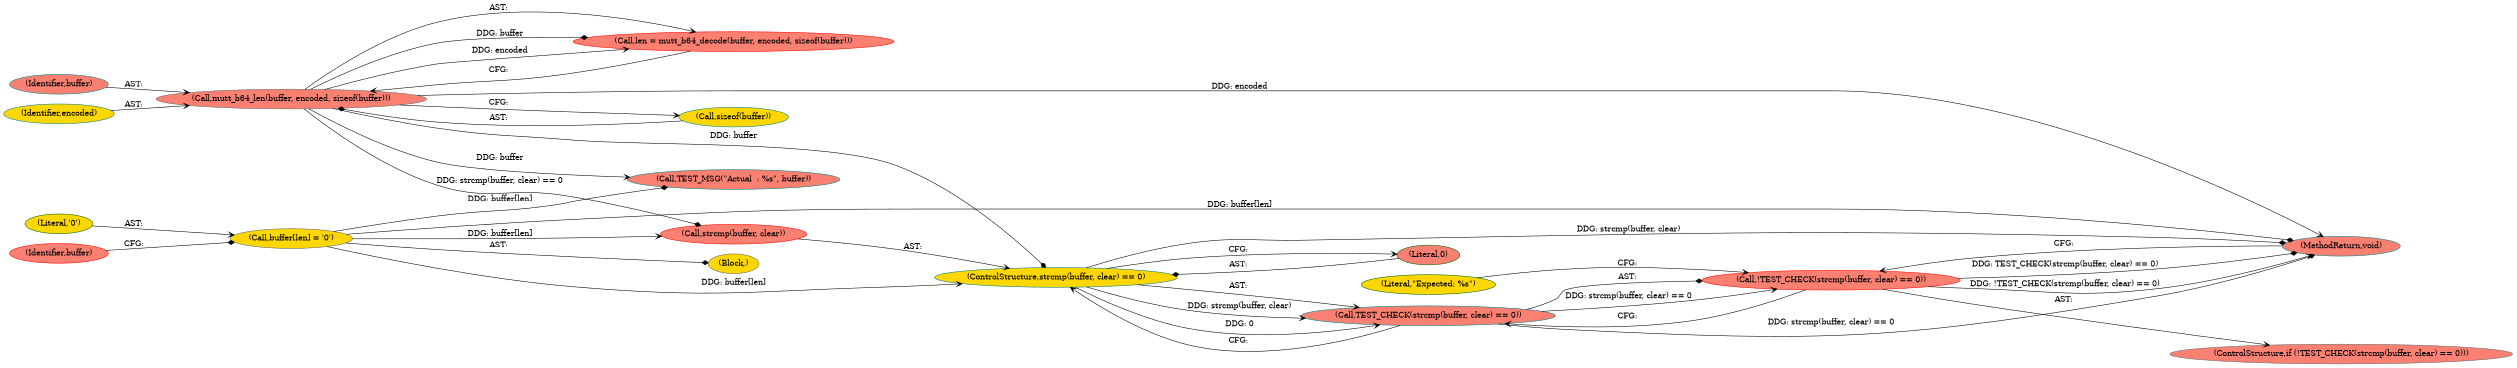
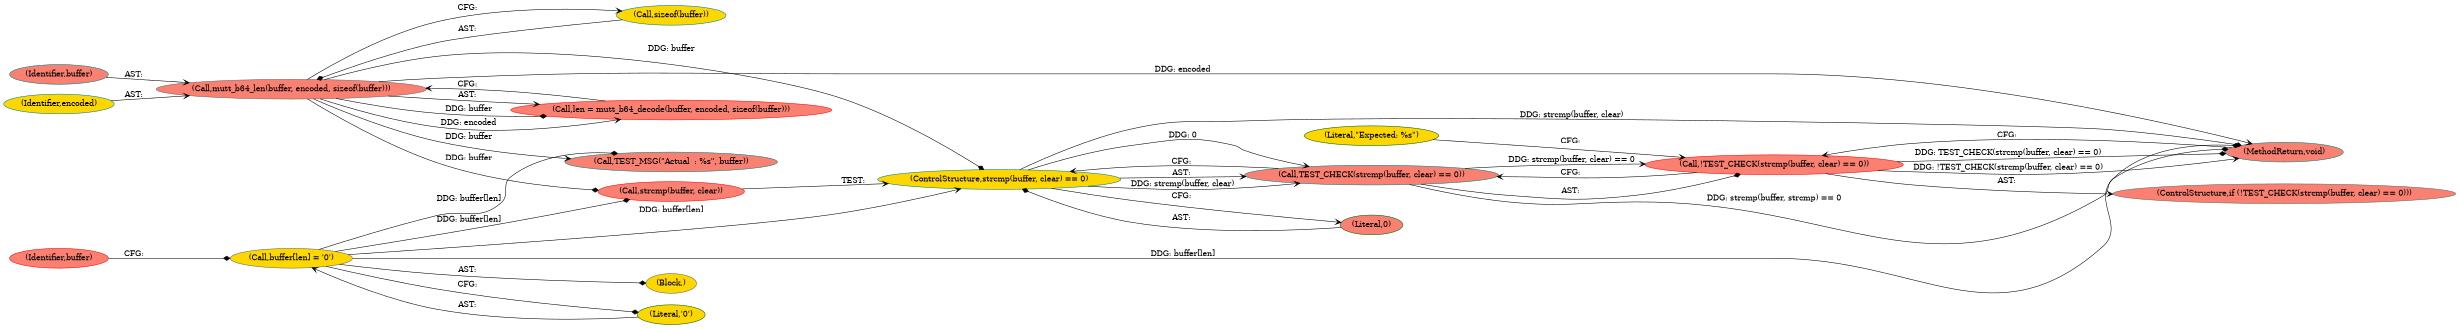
edge "(Call,mutt_b64_len(buffer, encoded, sizeof(buffer)))" -> "(Call,strcmp(buffer, clear))": label "DDG: strcmp(buffer, clear) == 0" -> "DDG: buffer"
edge "(Call,buffer[len] = '0')" -> "(Call,strcmp(buffer, clear))": arrowhead vee -> diamond
edge "(Call,strcmp(buffer, clear))" -> "(ControlStructure,strcmp(buffer, clear) == 0)": label "AST: " -> "TEST: "
edge "(Call,buffer[len] = '0')" -> "(Literal,'0')": added, label "CFG:"
edge "(Call,TEST_CHECK(strcmp(buffer, clear) == 0))" -> "(MethodReturn,void)": label "DDG: strcmp(buffer, clear) == 0" -> "DDG: strcmp(buffer, strcmp) == 0"
